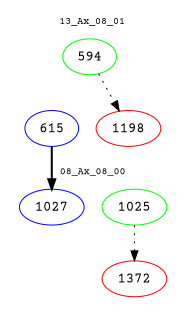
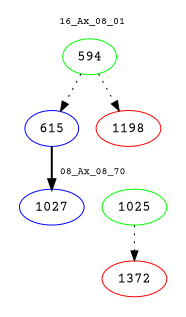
cluster "13_Ax_08_01": label "13_Ax_08_01" -> "16_Ax_08_01"
edge "594" -> "615": added
cluster "08_Ax_08_00": label "08_Ax_08_00" -> "08_Ax_08_70"
